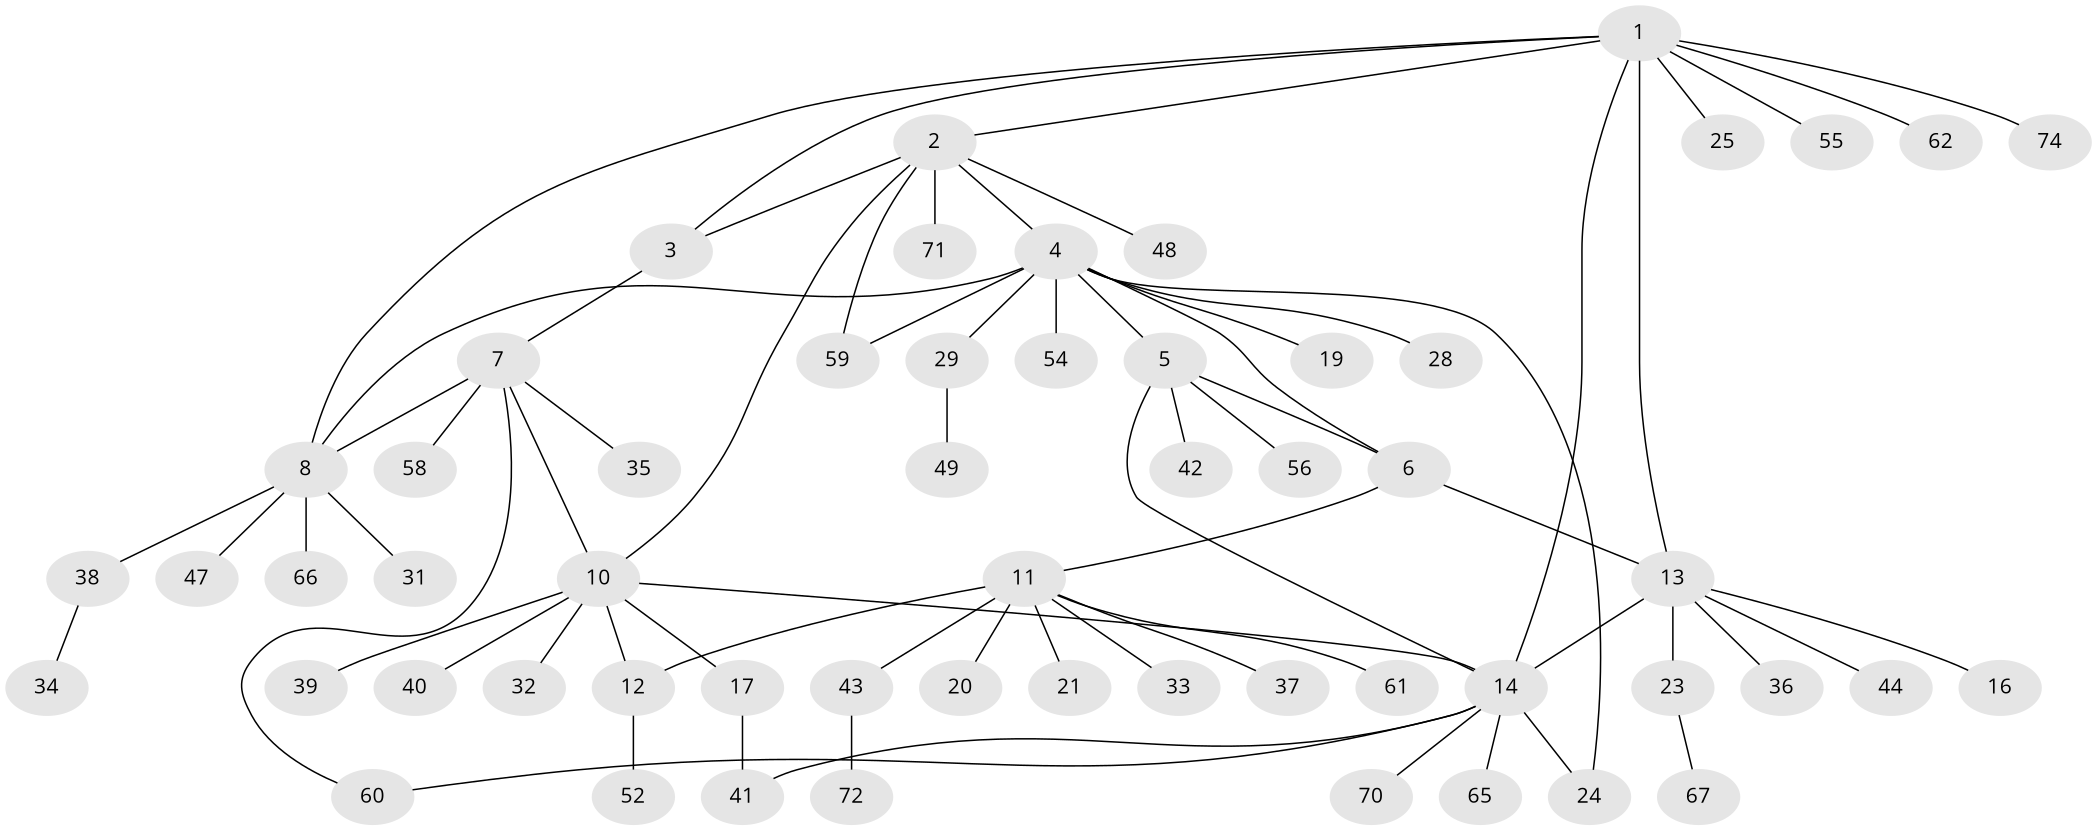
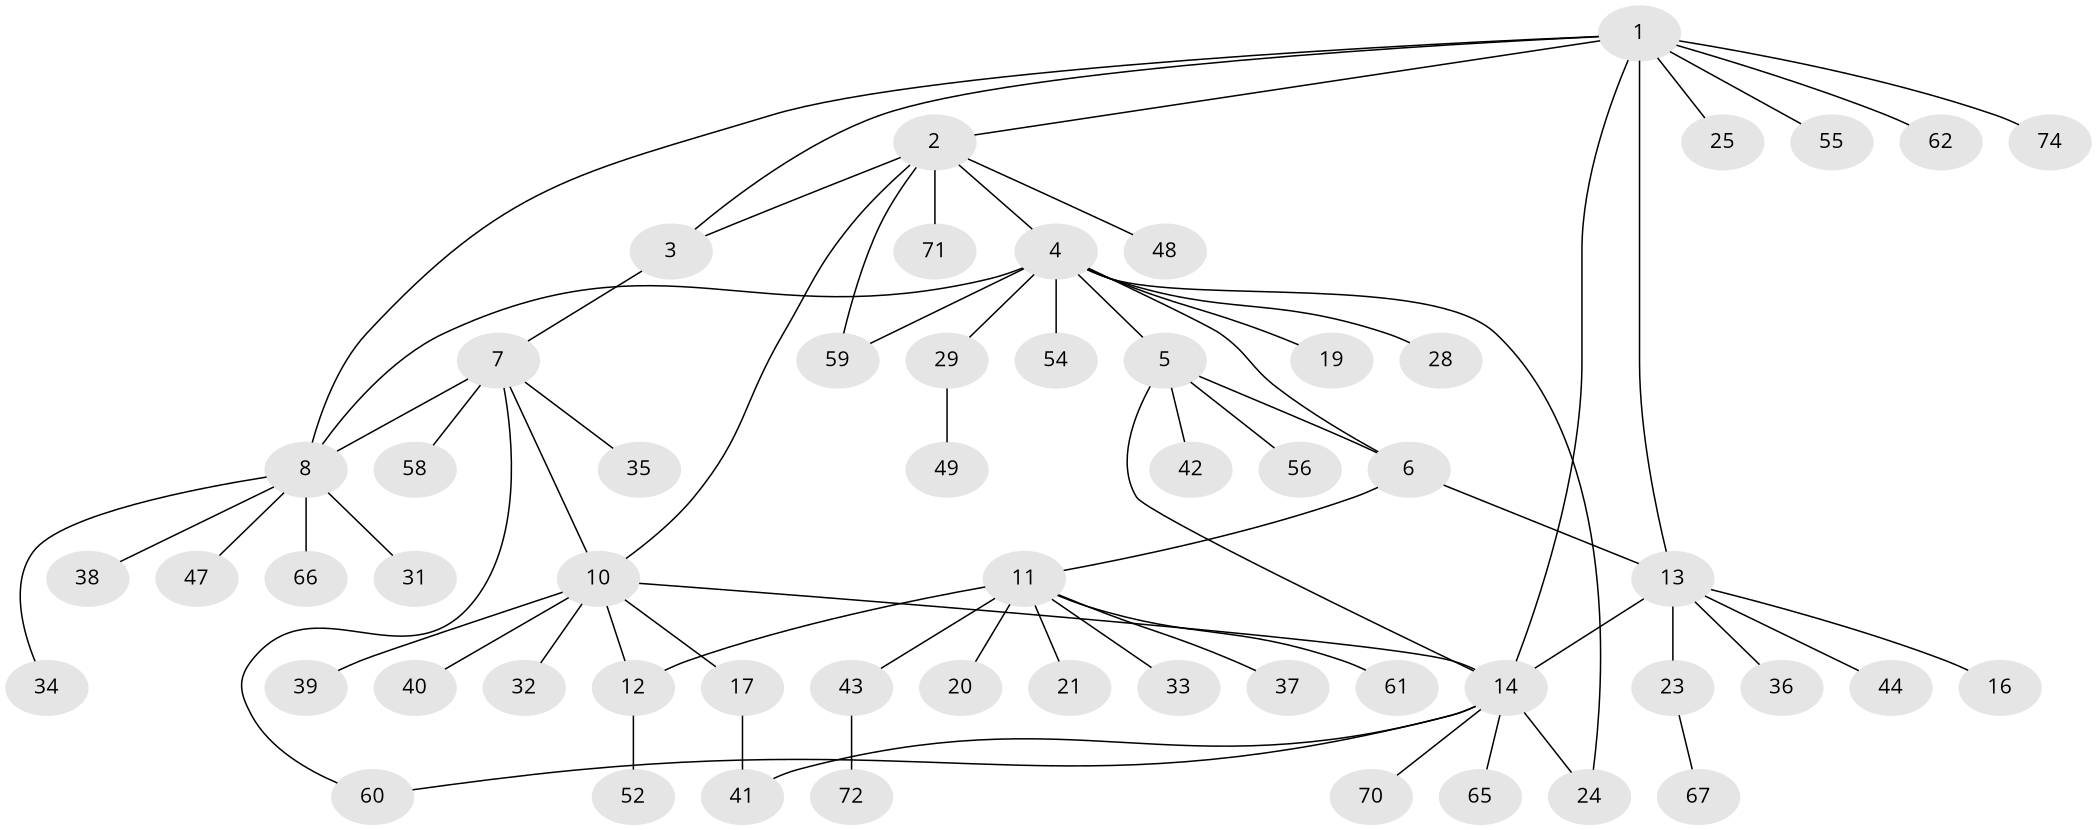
edge "38" -- "34": now "8" -- "34"
